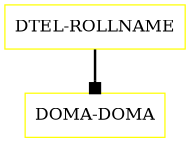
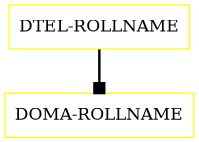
node "DOMA-DOMA": label "DOMA-DOMA" -> "DOMA-ROLLNAME"
